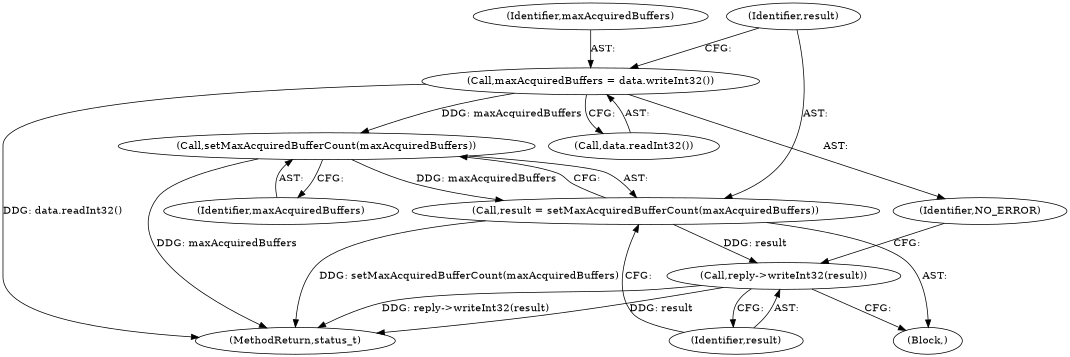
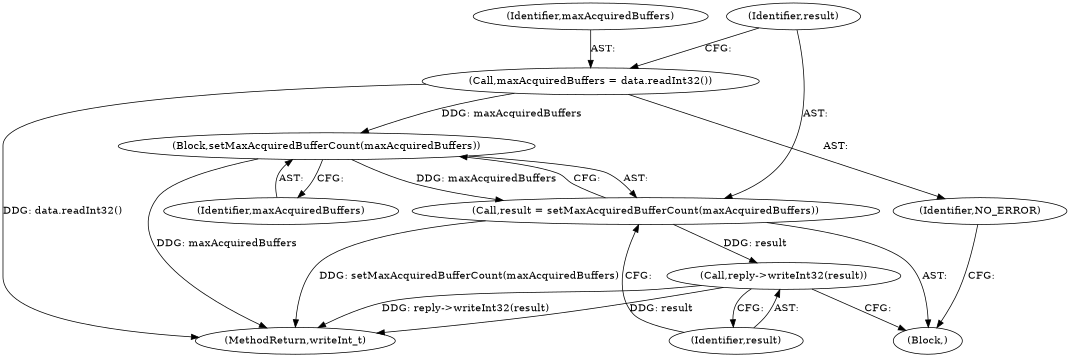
node "(Call,maxAcquiredBuffers = data.writeInt32())": label "(Call,maxAcquiredBuffers = data.writeInt32())" -> "(Call,maxAcquiredBuffers = data.readInt32())"
node "(Call,setMaxAcquiredBufferCount(maxAcquiredBuffers))": label "(Call,setMaxAcquiredBufferCount(maxAcquiredBuffers))" -> "(Block,setMaxAcquiredBufferCount(maxAcquiredBuffers))"
node "(Call,data.readInt32())": removed
edge "(Identifier,NO_ERROR)" -> "(Call,reply->writeInt32(result))": now "(Identifier,NO_ERROR)" -> "(Block,)"
node "(MethodReturn,status_t)": label "(MethodReturn,status_t)" -> "(MethodReturn,writeInt_t)"
